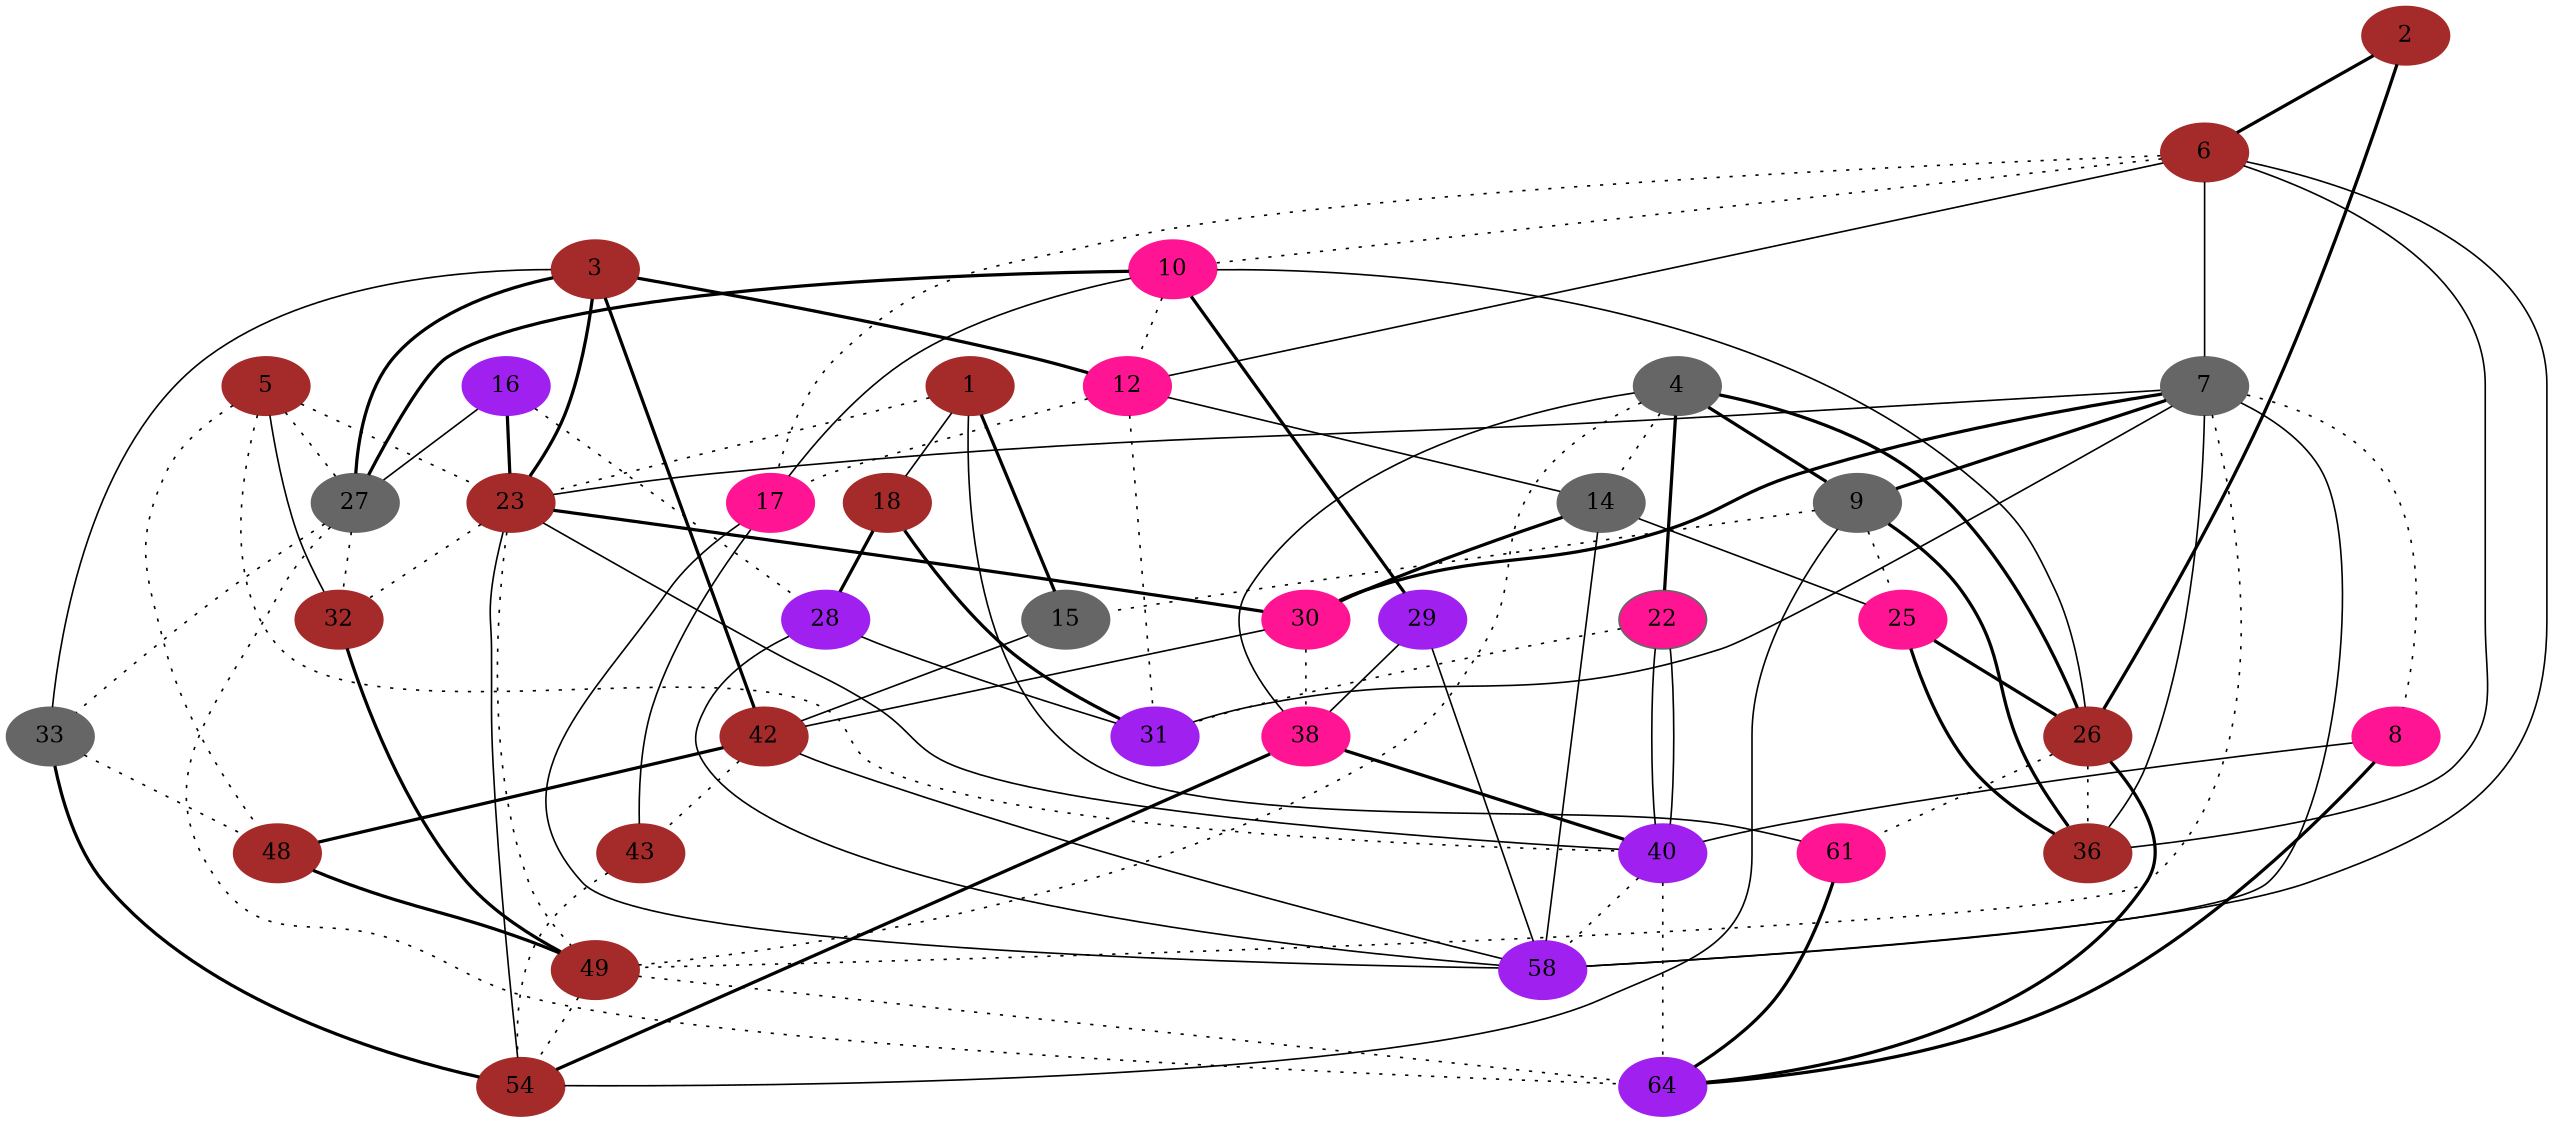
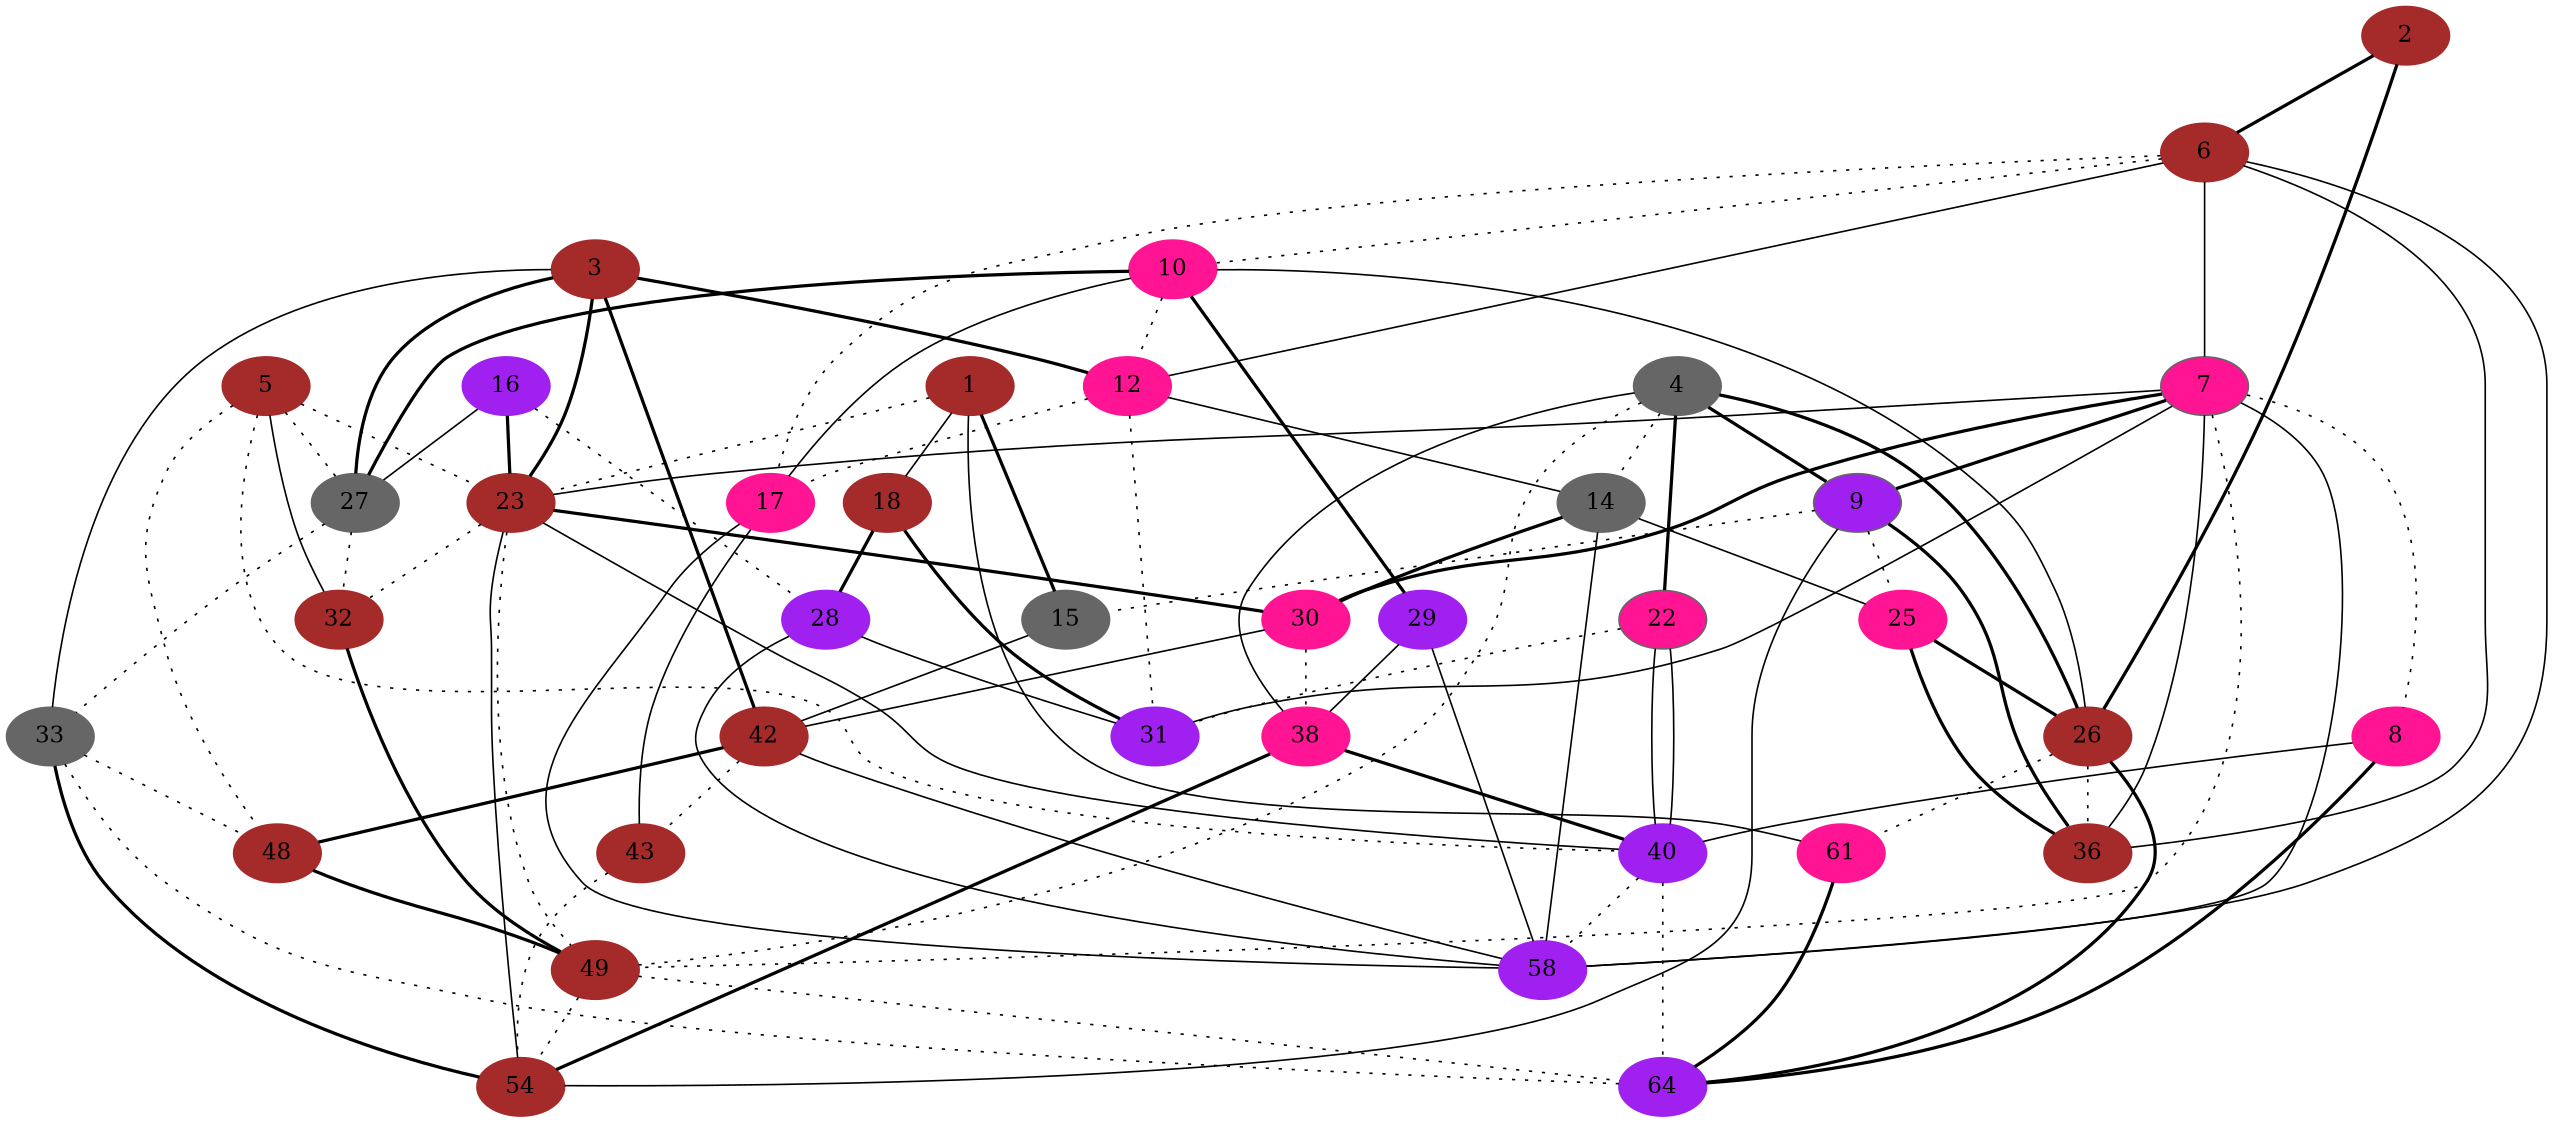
node "7": fillcolor gray40 -> deeppink
node "9": fillcolor gray40 -> purple
edge "27" -- "64": now "33" -- "64"
